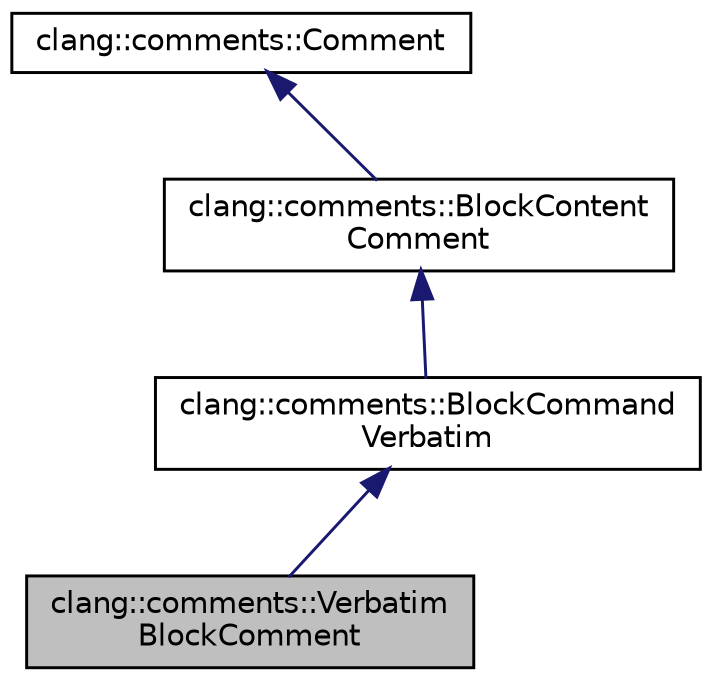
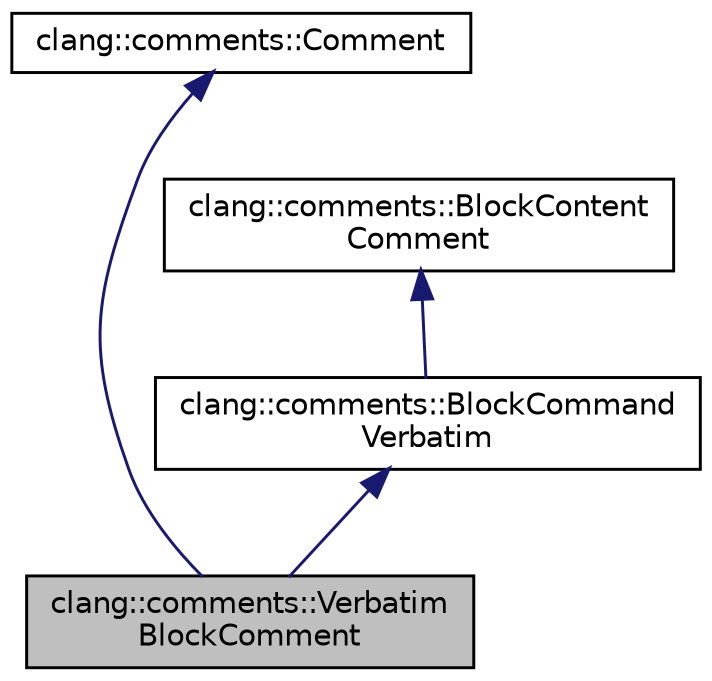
edge "clang::comments::BlockContent Comment" -> "clang::comments::Comment": now "clang::comments::Verbatim BlockComment" -> "clang::comments::Comment"
